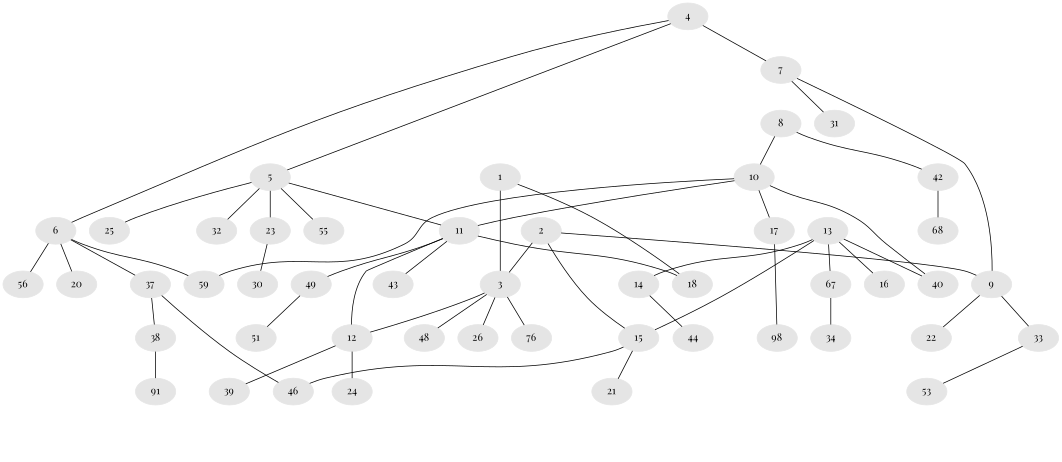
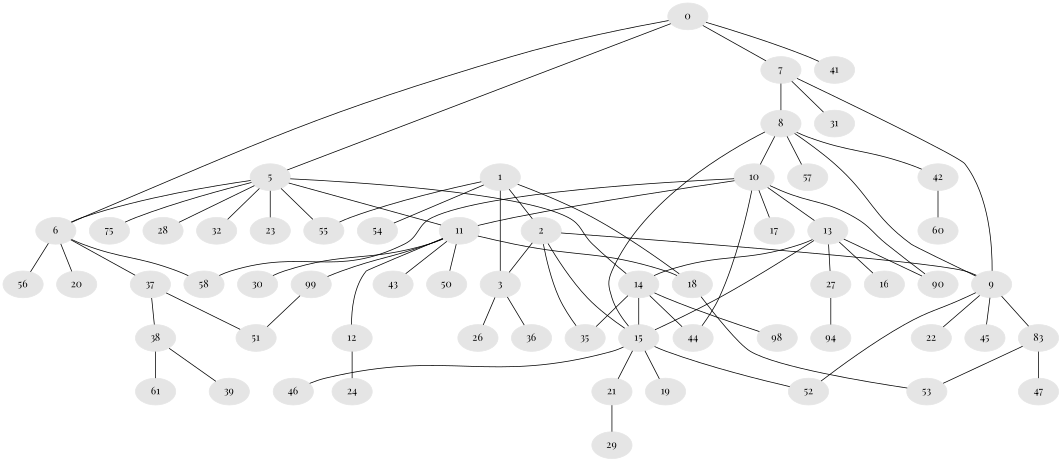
node "4": label "4" -> "0"
node "41": added
edge "7" -- "8": added
node "57": added
edge "5" -- "14": added
edge "5" -- "6": added
edge "1" -- "55": added
edge "10" -- "13": added
edge "1" -- "2": added
edge "8" -- "15": added
edge "8" -- "9": added
node "25": label "25" -> "75"
node "28": added
node "54": added
node "68": label "68" -> "60"
edge "23" -- "30": now "11" -- "30"
edge "10" -- "44": added
node "59": label "59" -> "58"
node "49": label "49" -> "99"
node "50": added
edge "17" -- "98": now "14" -- "98"
node "67": label "67" -> "27"
node "40": label "40" -> "90"
edge "14" -- "15": added
edge "3" -- "12": removed
node "48": removed
node "76": label "76" -> "36"
node "35": added
node "34": label "34" -> "94"
node "45": added
node "33": label "33" -> "83"
edge "37" -- "46": now "37" -- "51"
edge "12" -- "39": now "38" -- "39"
edge "18" -- "53": added
node "91": label "91" -> "61"
node "19": added
node "52": added
node "47": added
node "29": added
